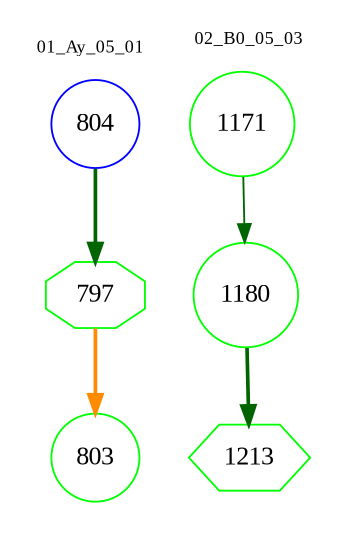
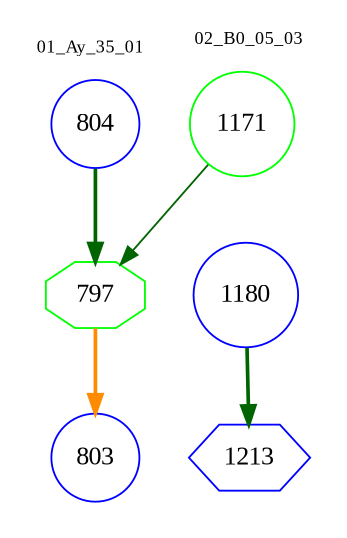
cluster "01_Ay_05_01": label "01_Ay_05_01" -> "01_Ay_35_01"
edge "1171" -> "1180": now "1171" -> "797"
node "1180": color green -> blue
node "803": color green -> blue
node "1213": color green -> blue
